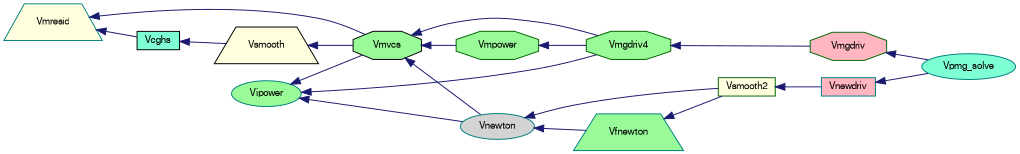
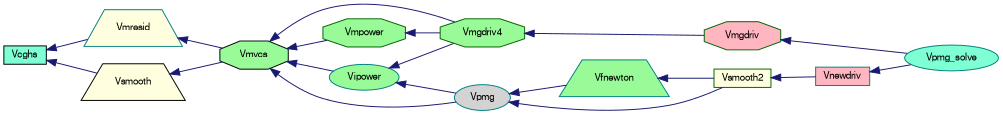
edge "Vcghs" -> "Vmresid": reversed
edge "Vmvcs" -> "Vipower": reversed
node "Vnewton": label "Vnewton" -> "Vpmg"
